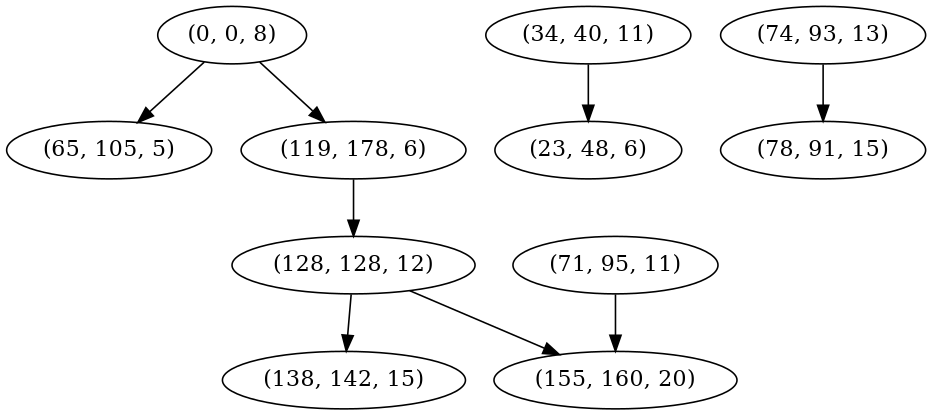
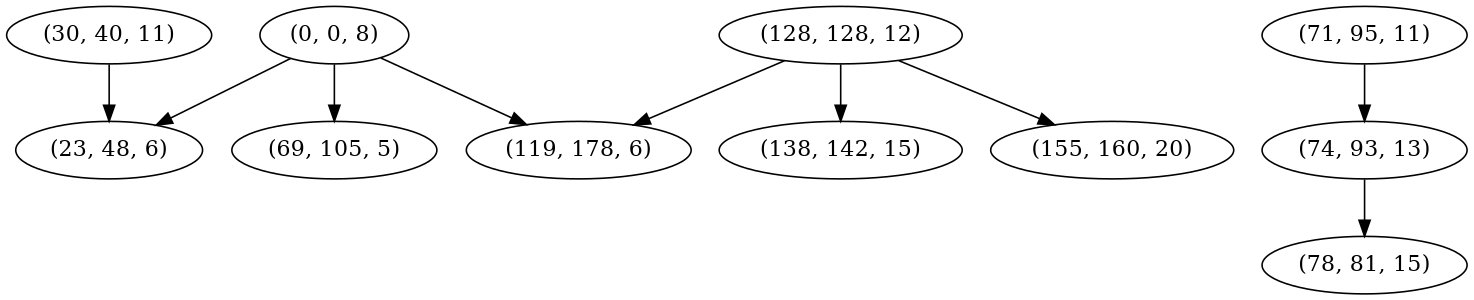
node "(34, 40, 11)": label "(34, 40, 11)" -> "(30, 40, 11)"
edge "(0, 0, 8)" -> "(23, 48, 6)": added
node "(65, 105, 5)": label "(65, 105, 5)" -> "(69, 105, 5)"
node "(78, 91, 15)": label "(78, 91, 15)" -> "(78, 81, 15)"
edge "(119, 178, 6)" -> "(128, 128, 12)": reversed
edge "(71, 95, 11)" -> "(155, 160, 20)": now "(71, 95, 11)" -> "(74, 93, 13)"
